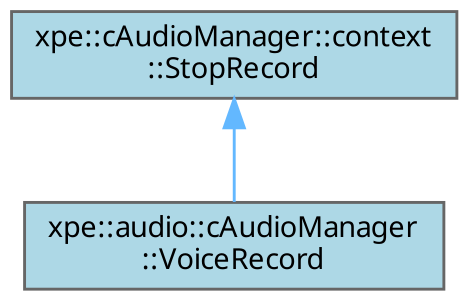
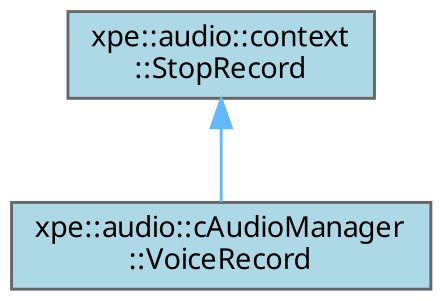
node "xpe::cAudioManager::context ::StopRecord": label "xpe::cAudioManager::context ::StopRecord" -> "xpe::audio::context ::StopRecord"
